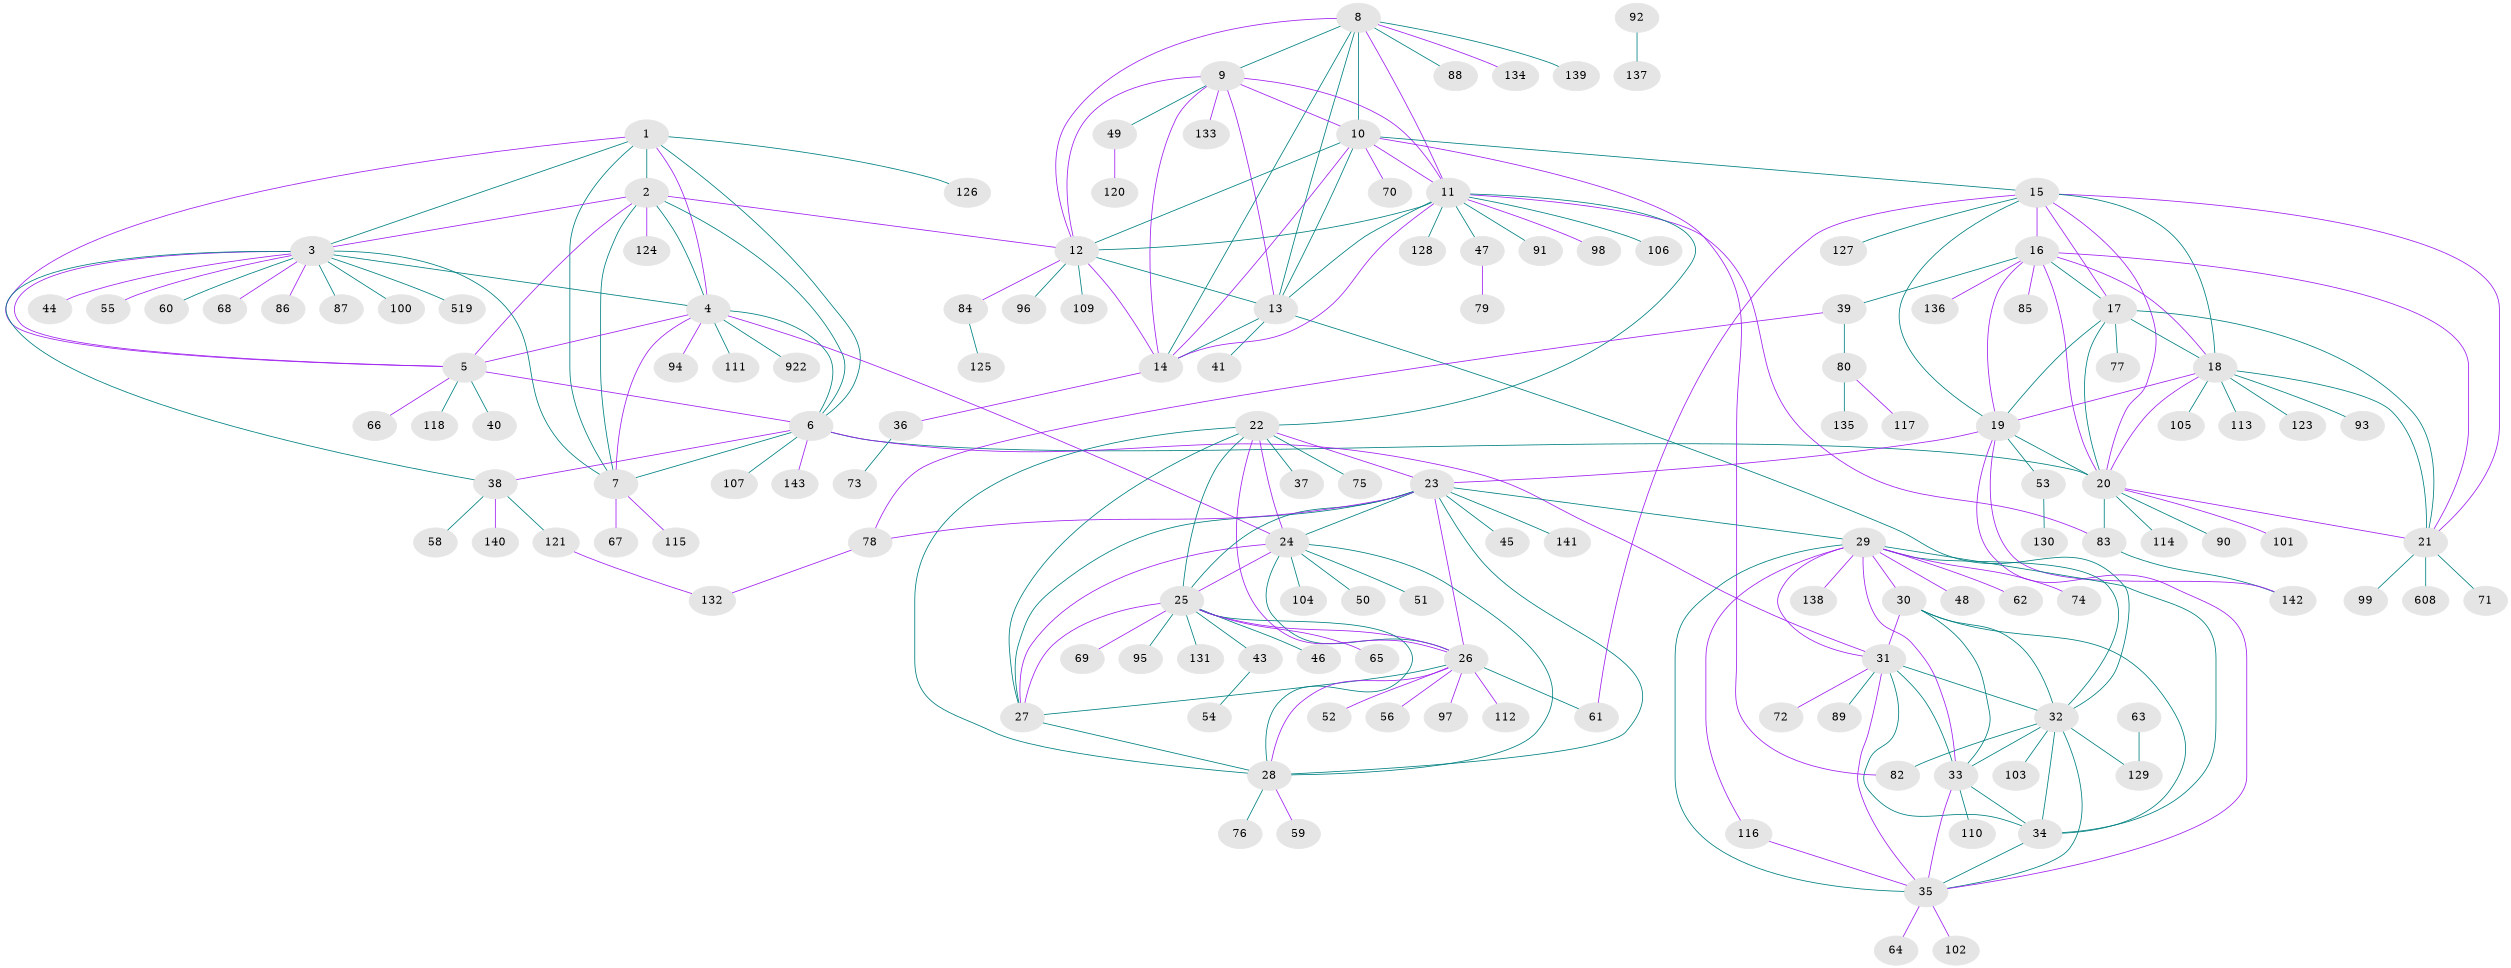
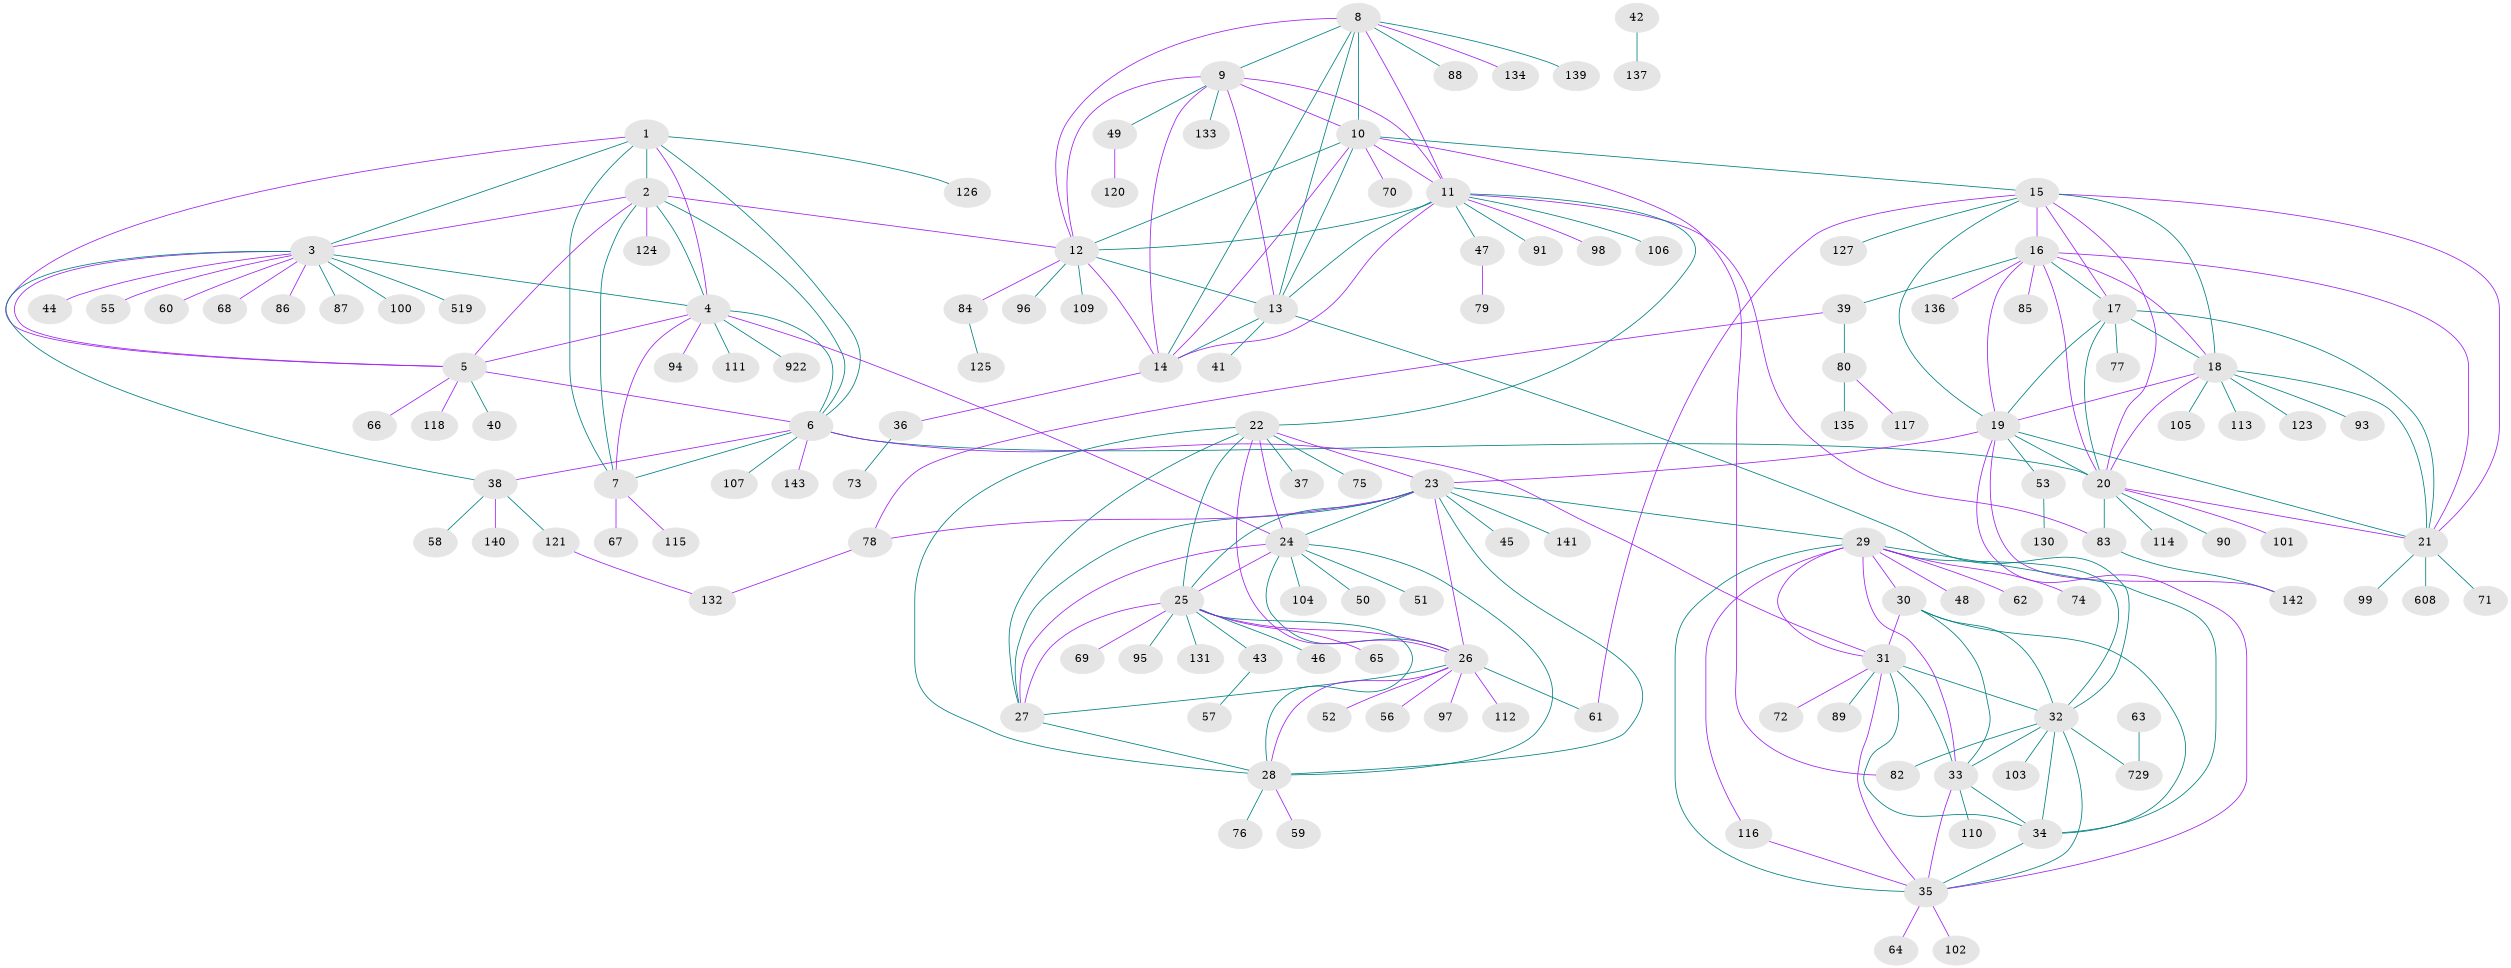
node "92": label "92" -> "42"
edge "9" -- "133": color purple -> teal
node "128": removed
edge "3" -- "60": color teal -> purple
edge "3" -- "7": removed
edge "5" -- "118": color teal -> purple
edge "19" -- "21": added
node "138": removed
node "54": label "54" -> "57"
node "129": label "129" -> "729"
